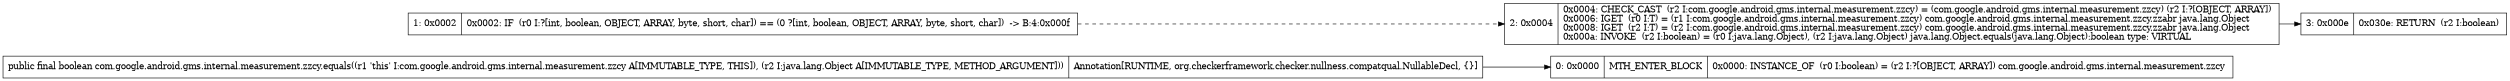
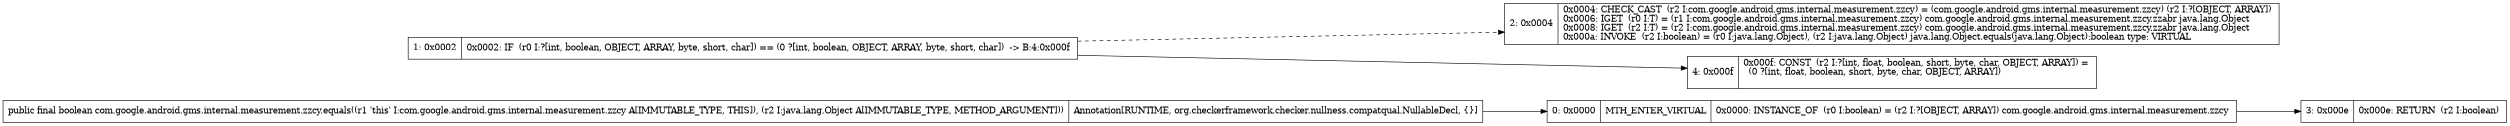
edge "2: 0x0004" -> "3: 0x000e": now "0: 0x0000" -> "3: 0x000e"
node "3: 0x000e": text "0x030e: RETURN  (r2 I:boolean)" -> "0x000e: RETURN  (r2 I:boolean)"
node "0: 0x0000": text "MTH_ENTER_BLOCK" -> "MTH_ENTER_VIRTUAL"
node "4: 0x000f": added
